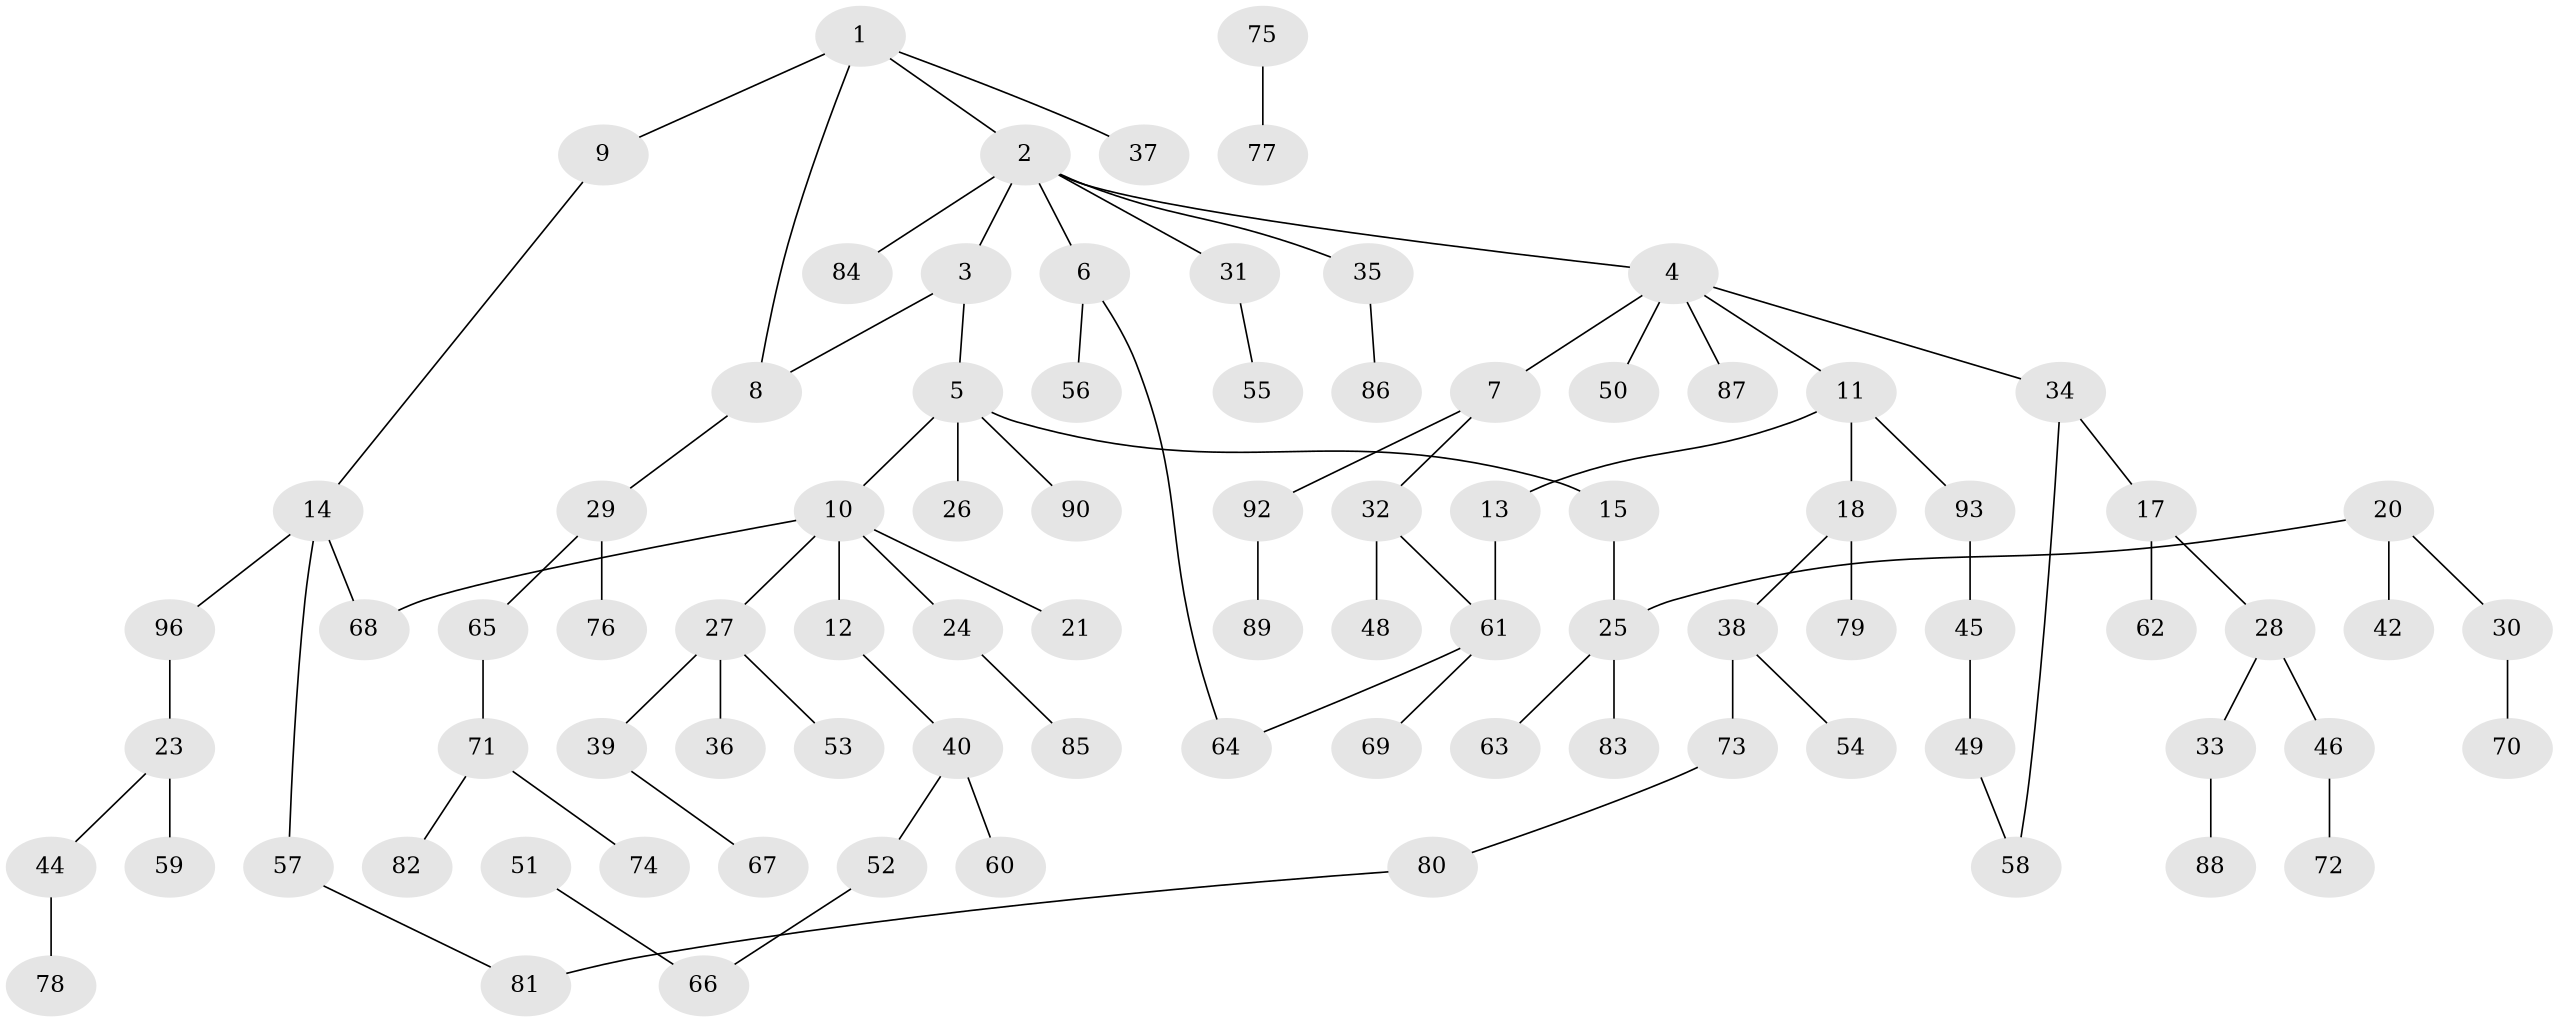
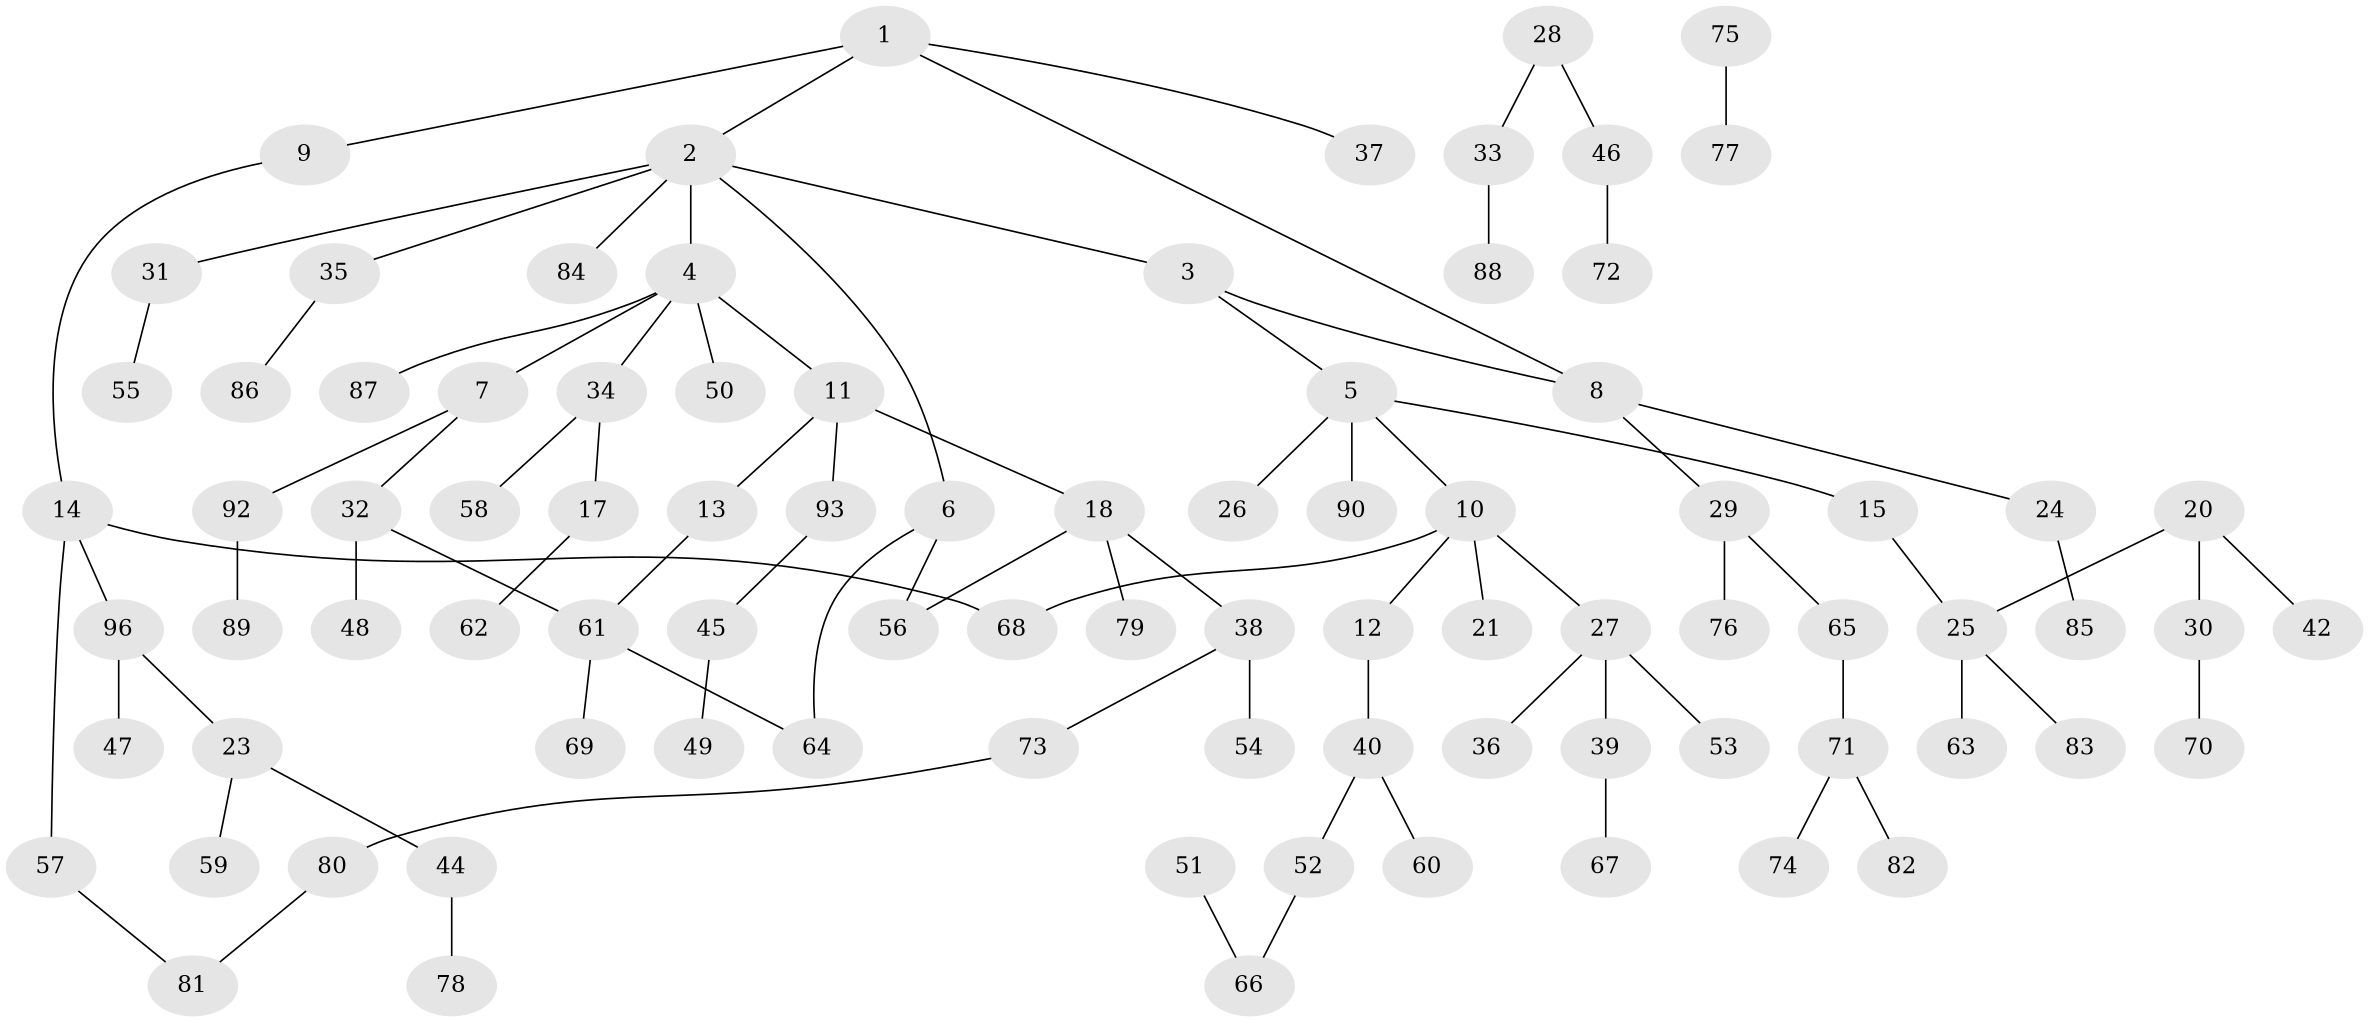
edge "10" -- "24": now "8" -- "24"
edge "18" -- "56": added
edge "17" -- "28": removed
node "47": added
edge "49" -- "58": removed
